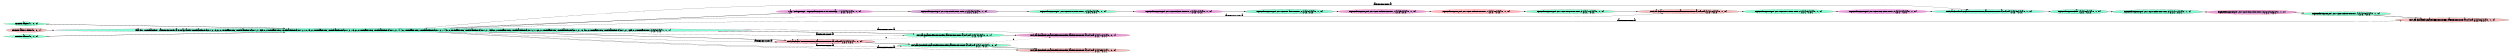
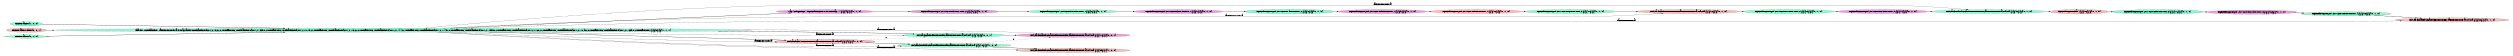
node "expectedDocCount.clear()@@@16@@@['0', '1', '0']": fillcolor aquamarine -> lightpink
node "testIntervalHour['1', '0', '0']": shape diamond -> ellipse
